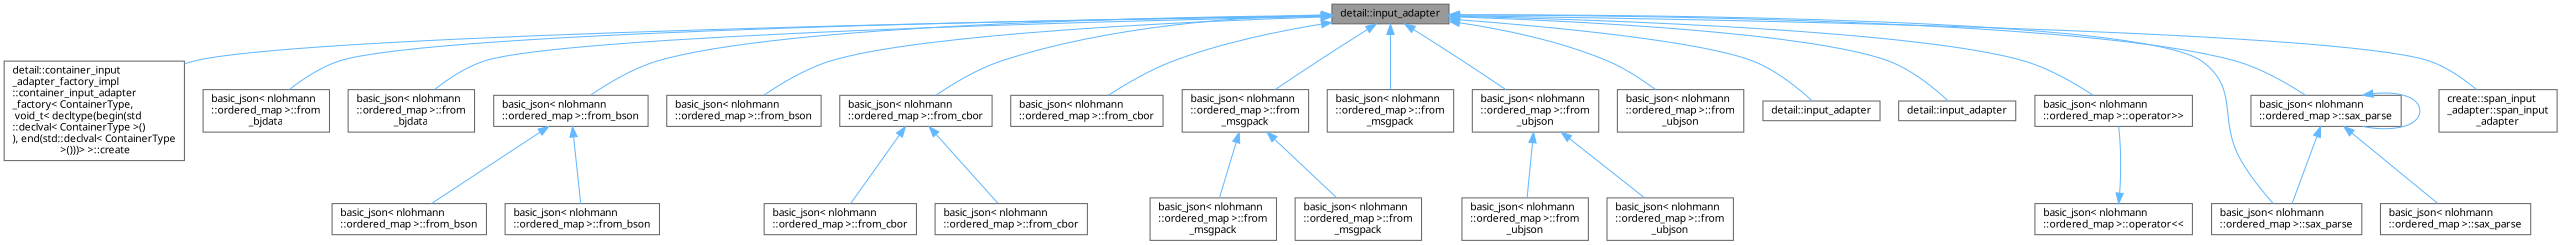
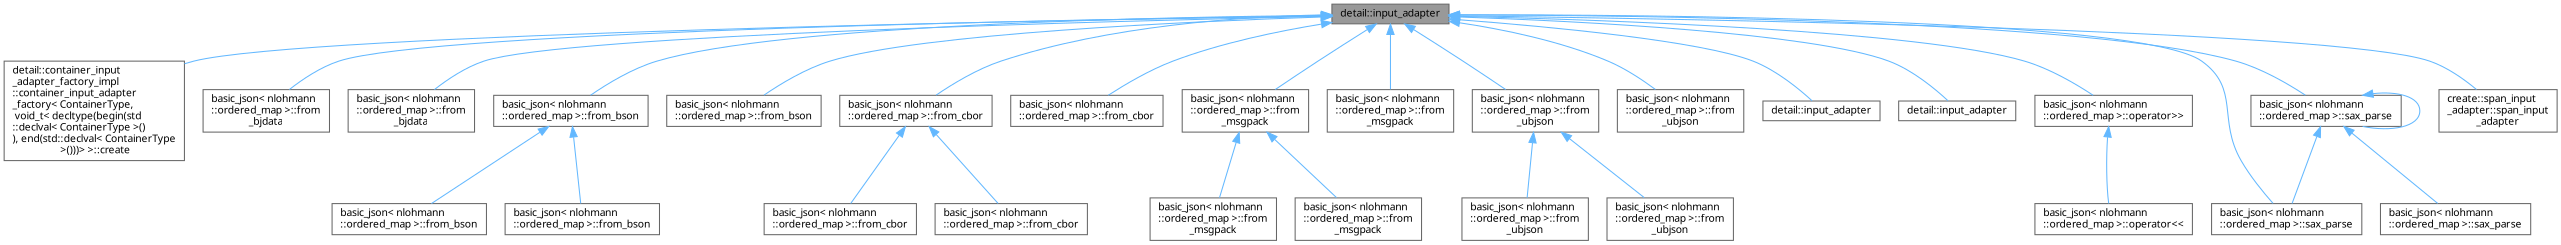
edge "basic_json< nlohmann ::ordered_map >::operator>>" -> "basic_json< nlohmann ::ordered_map >::operator<<": reversed
